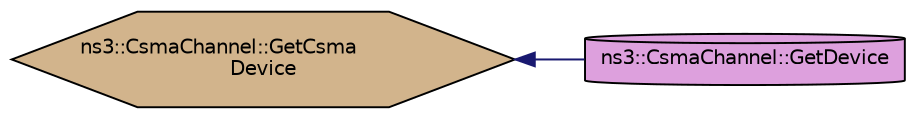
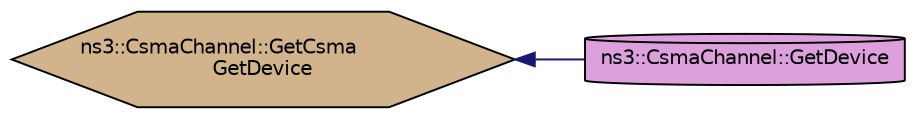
node "ns3::CsmaChannel::GetCsma Device": label "ns3::CsmaChannel::GetCsma Device" -> "ns3::CsmaChannel::GetCsma GetDevice"
